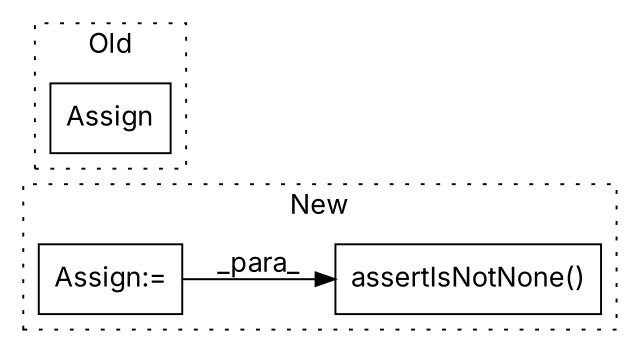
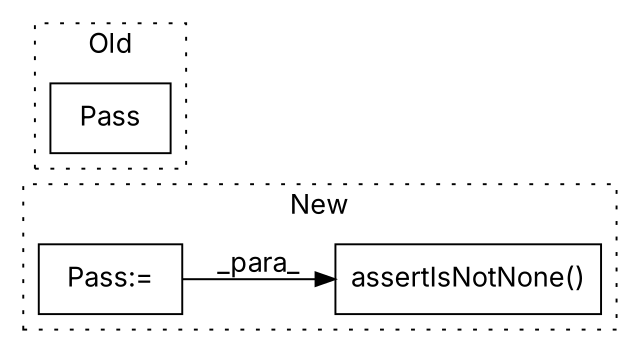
node "Assign": label "Assign" -> "Pass"
node "Assign:=": label "Assign:=" -> "Pass:="
